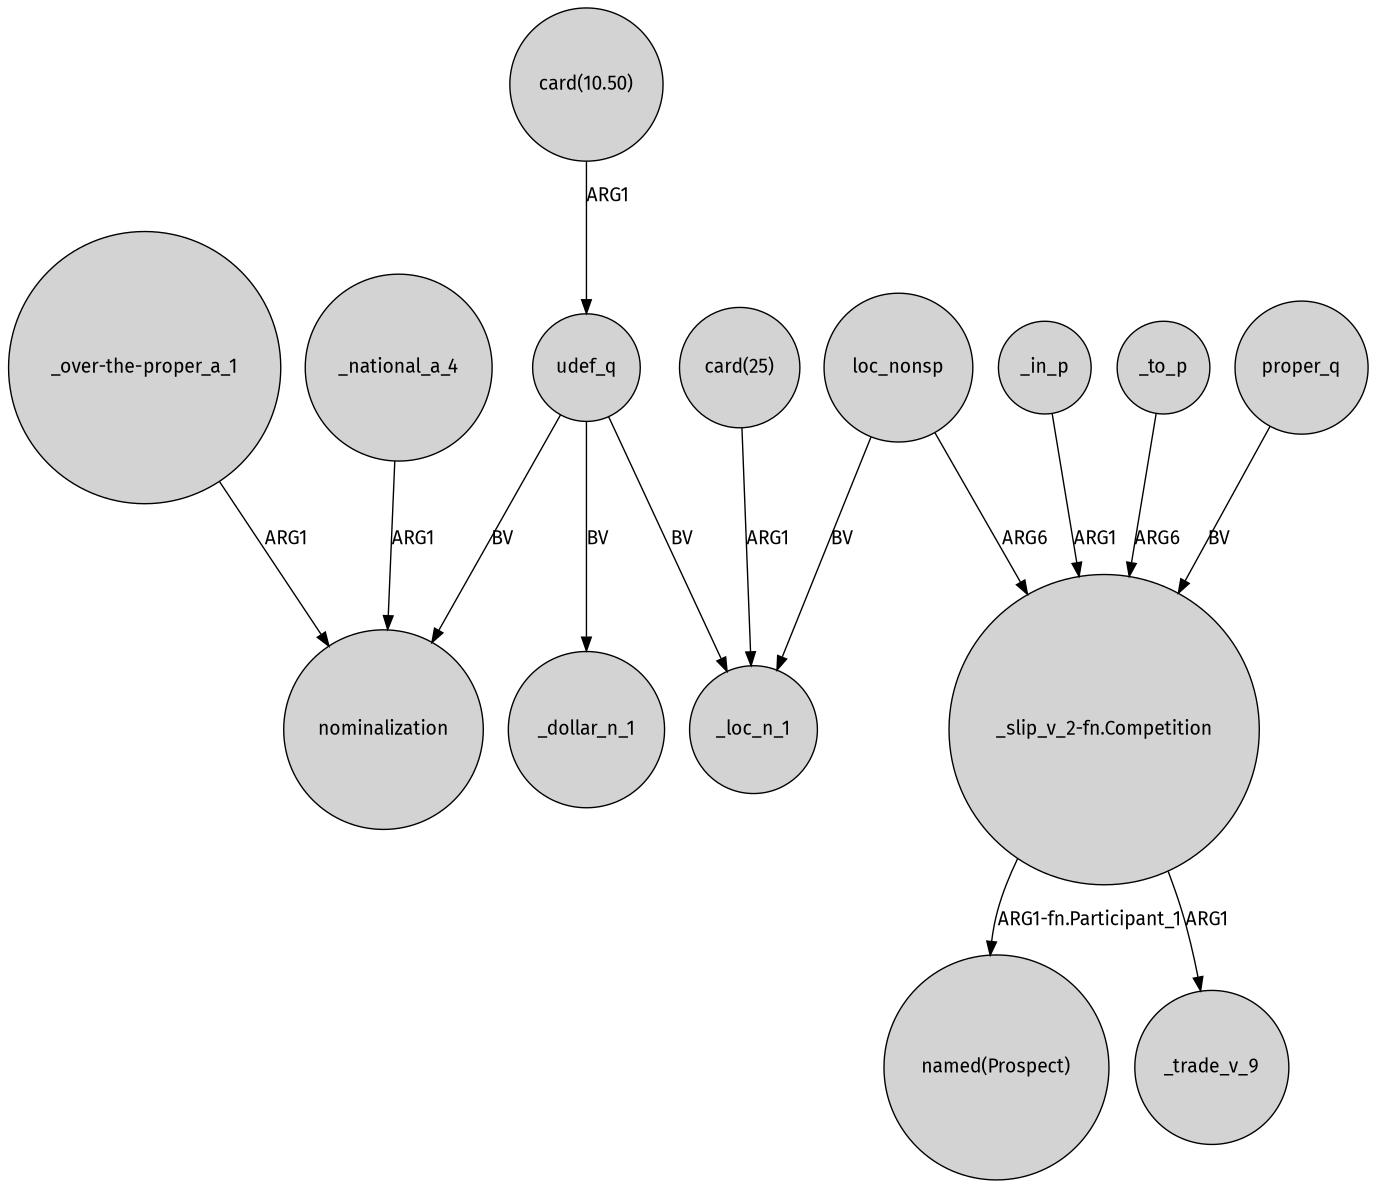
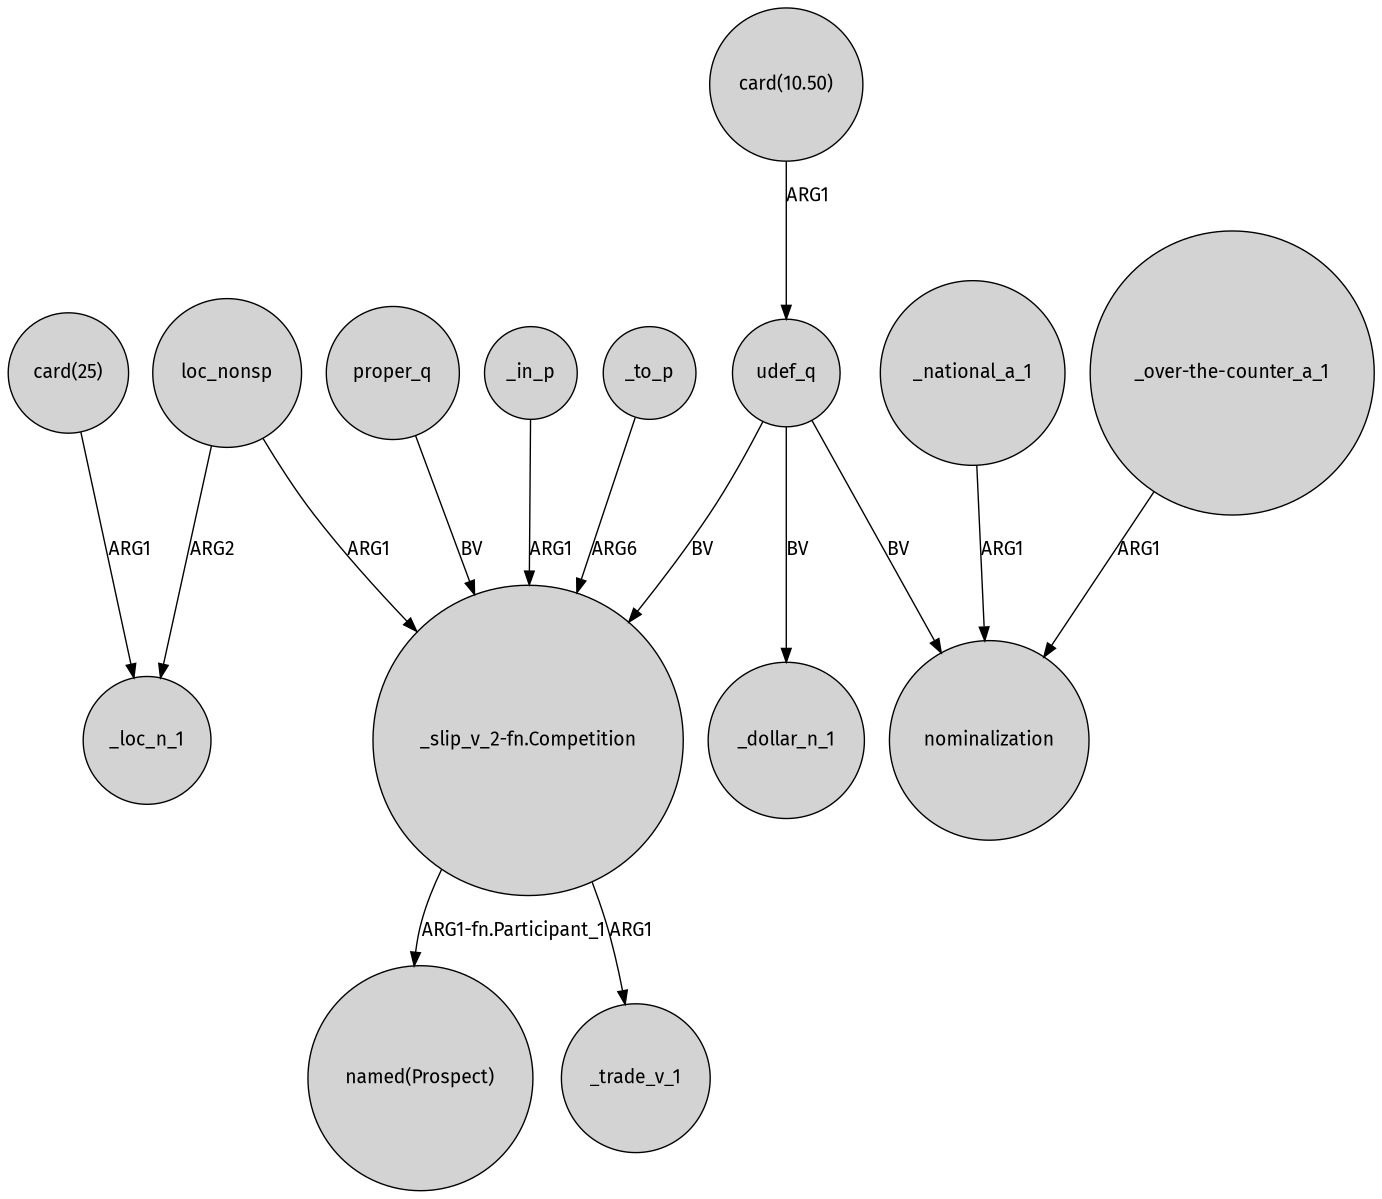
node "_over-the-proper_a_1": label "_over-the-proper_a_1" -> "_over-the-counter_a_1"
node "_national_a_4": label "_national_a_4" -> "_national_a_1"
edge "udef_q" -> "_loc_n_1": now "udef_q" -> "_slip_v_2-fn.Competition"
edge "loc_nonsp" -> "_loc_n_1": label "BV" -> "ARG2"
edge "loc_nonsp" -> "_slip_v_2-fn.Competition": label "ARG6" -> "ARG1"
node "_trade_v_9": label "_trade_v_9" -> "_trade_v_1"
